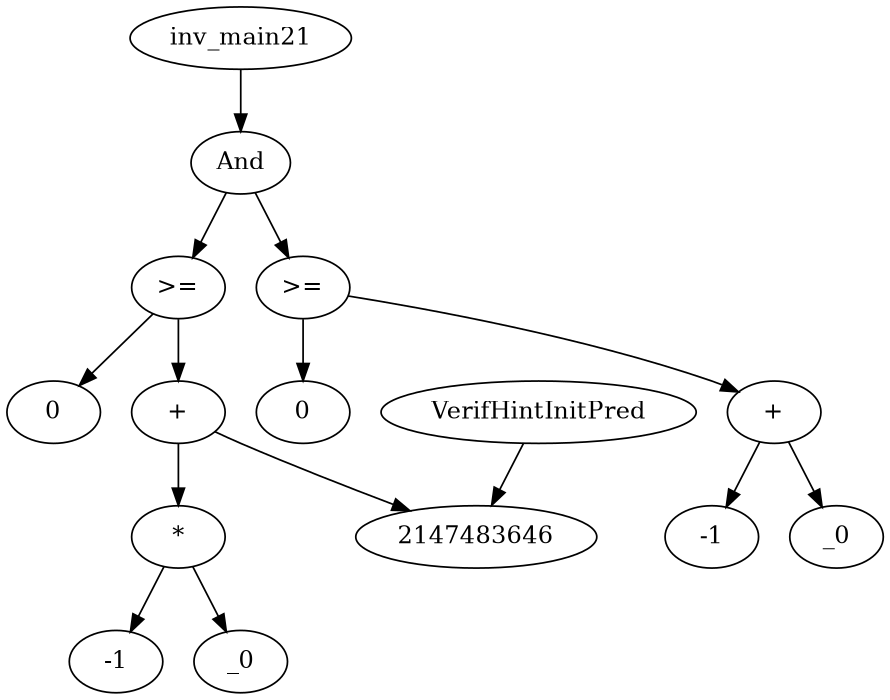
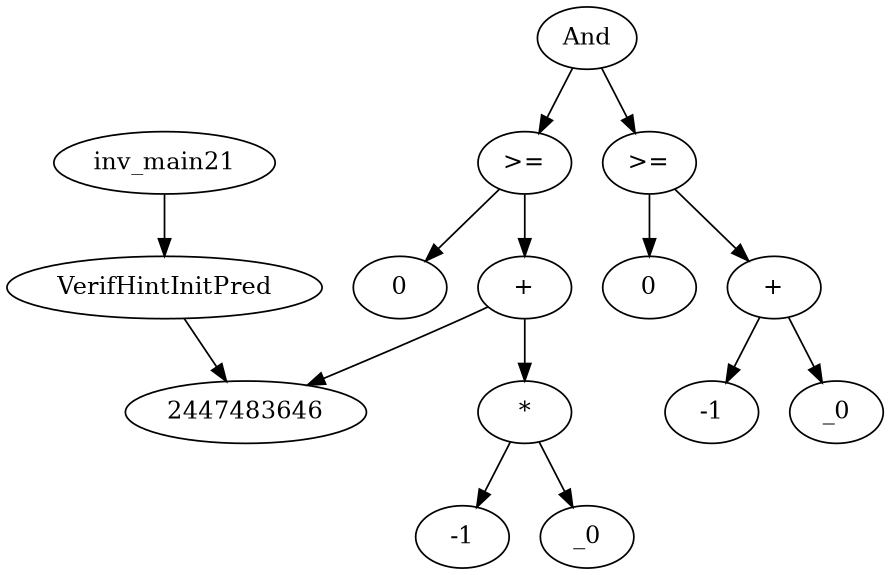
edge "inv_main21" -> "And": now "inv_main21" -> "VerifHintInitPred"
node "2147483646": label "2147483646" -> "2447483646"
